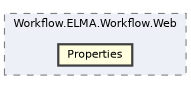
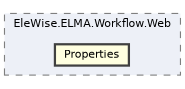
cluster "Workflow.ELMA.Workflow.Web": label "Workflow.ELMA.Workflow.Web" -> "EleWise.ELMA.Workflow.Web"
